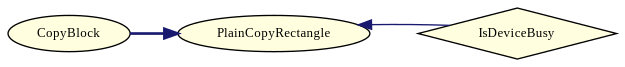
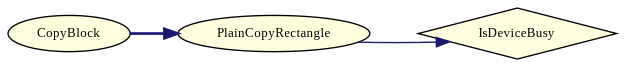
edge "IsDeviceBusy" -> "PlainCopyRectangle": reversed
